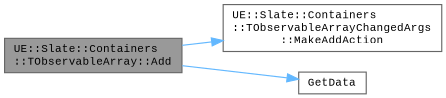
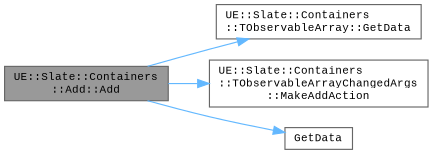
node "UE::Slate::Containers ::TObservableArray::GetData": added
node "UE::Slate::Containers ::TObservableArray::Add": label "UE::Slate::Containers ::TObservableArray::Add" -> "UE::Slate::Containers ::Add::Add"
